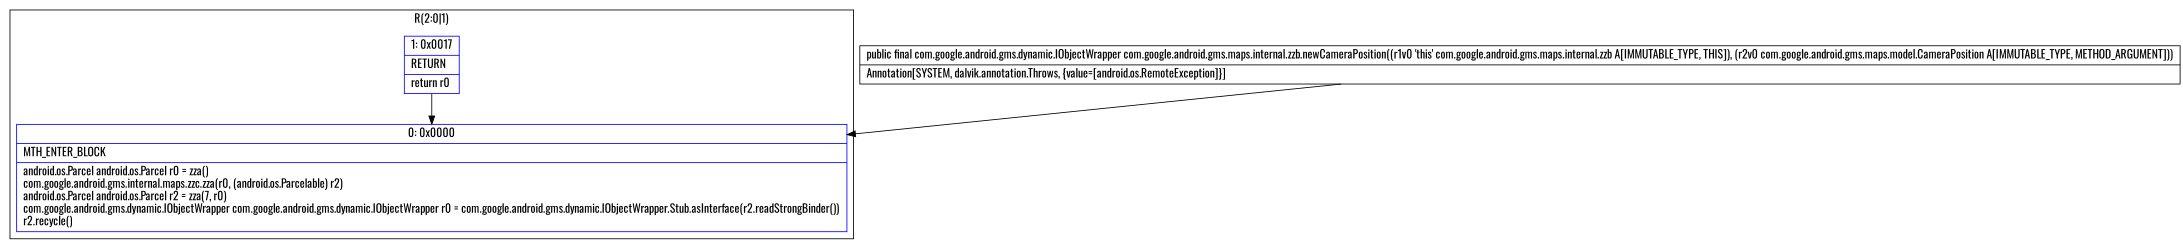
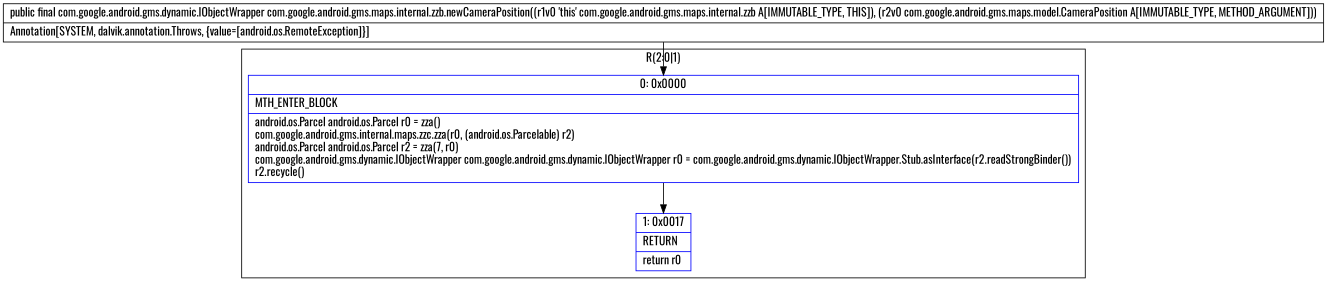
edge "1: 0x0017" -> "0: 0x0000": reversed
